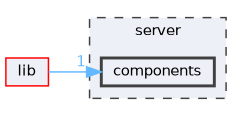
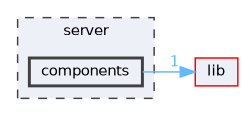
edge "lib" -> "components": reversed
